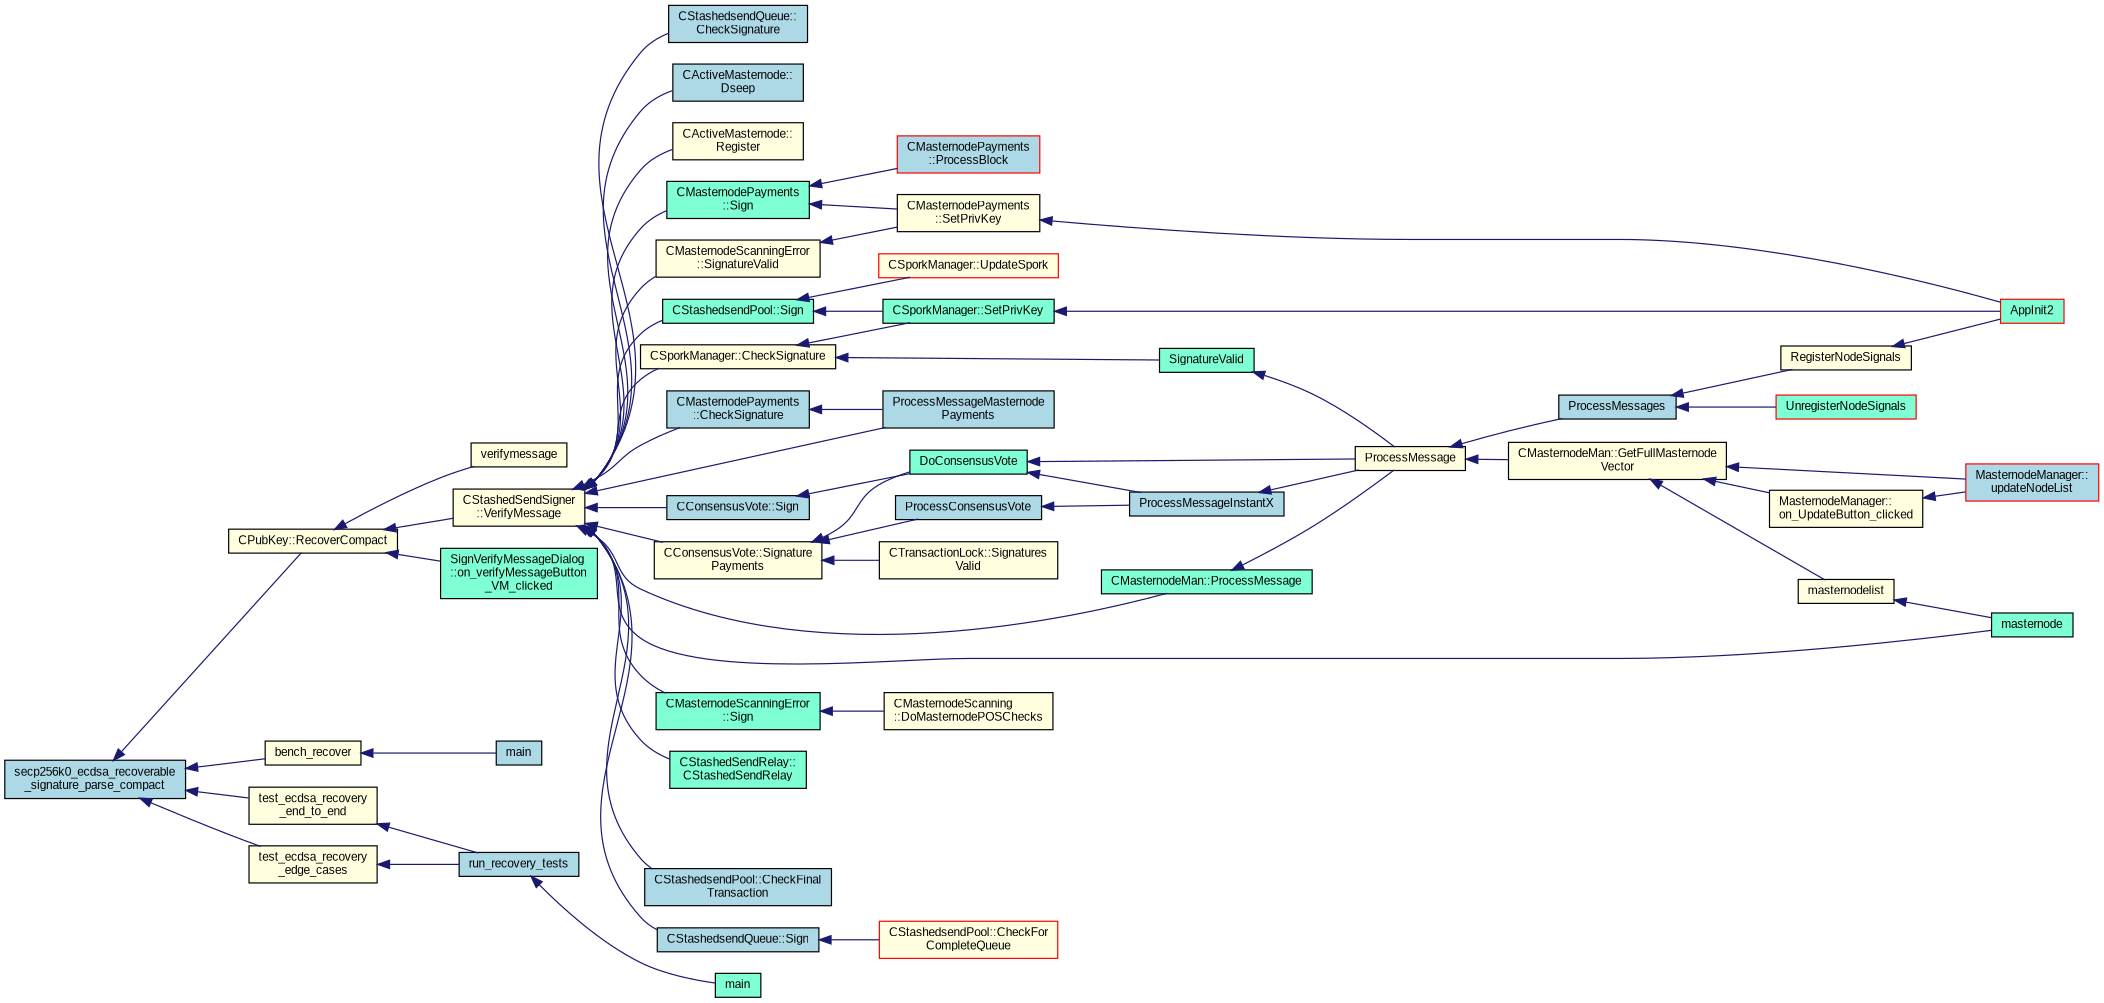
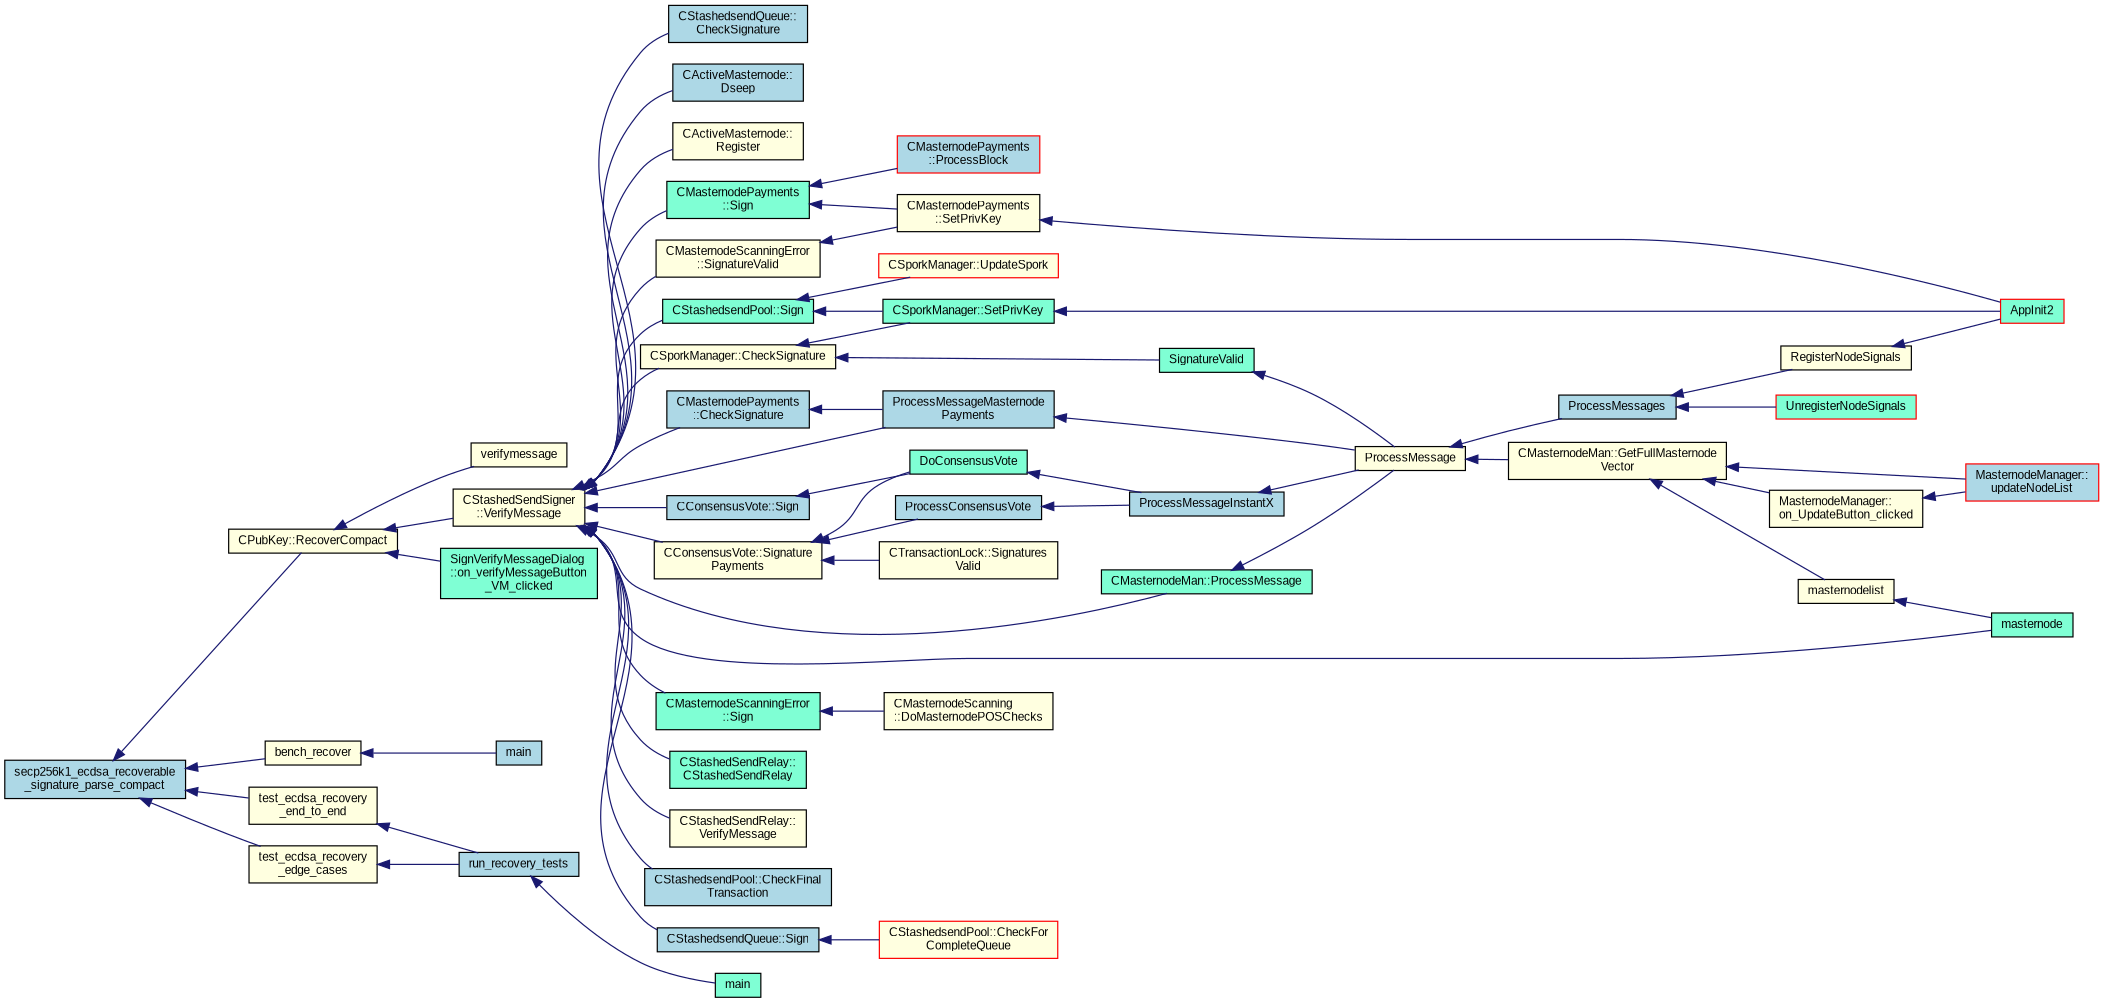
edge "ProcessMessage" -> "DoConsensusVote": now "ProcessMessage" -> "ProcessMessageMasternode Payments"
node "secp256k0_ecdsa_recoverable _signature_parse_compact": label "secp256k0_ecdsa_recoverable _signature_parse_compact" -> "secp256k1_ecdsa_recoverable _signature_parse_compact"
node "CStashedSendRelay:: VerifyMessage": added
